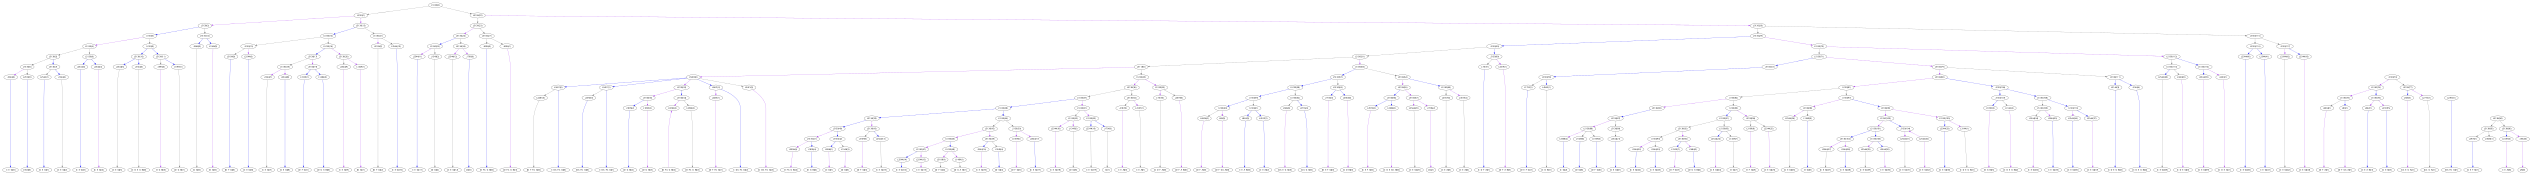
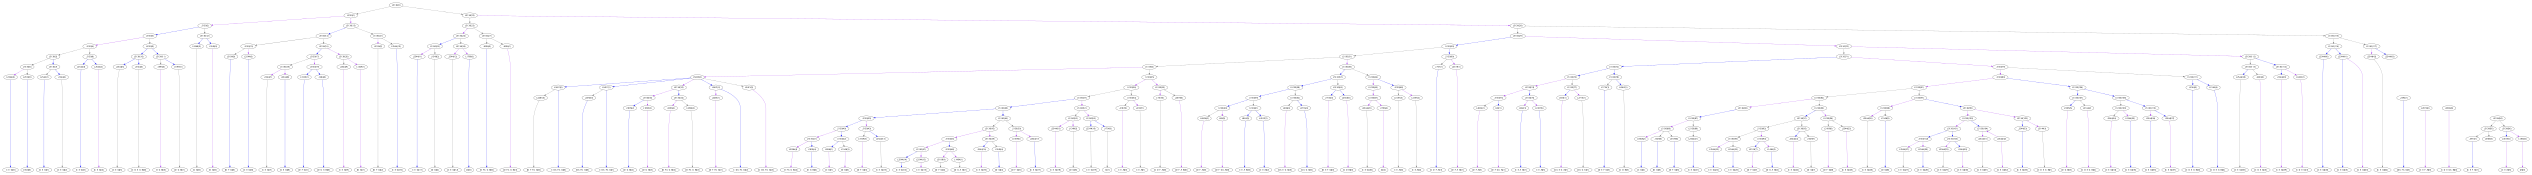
edge "L5130(72)" -> "L5130(73)": added
node "L5130(66)": removed
edge "L2544(43)" -> "[C  E  G](43)": now "L2544(41)" -> "[C  E  G](43)"
edge "[D  Fis  G  B](2)" -> "L3096(2)": reversed
